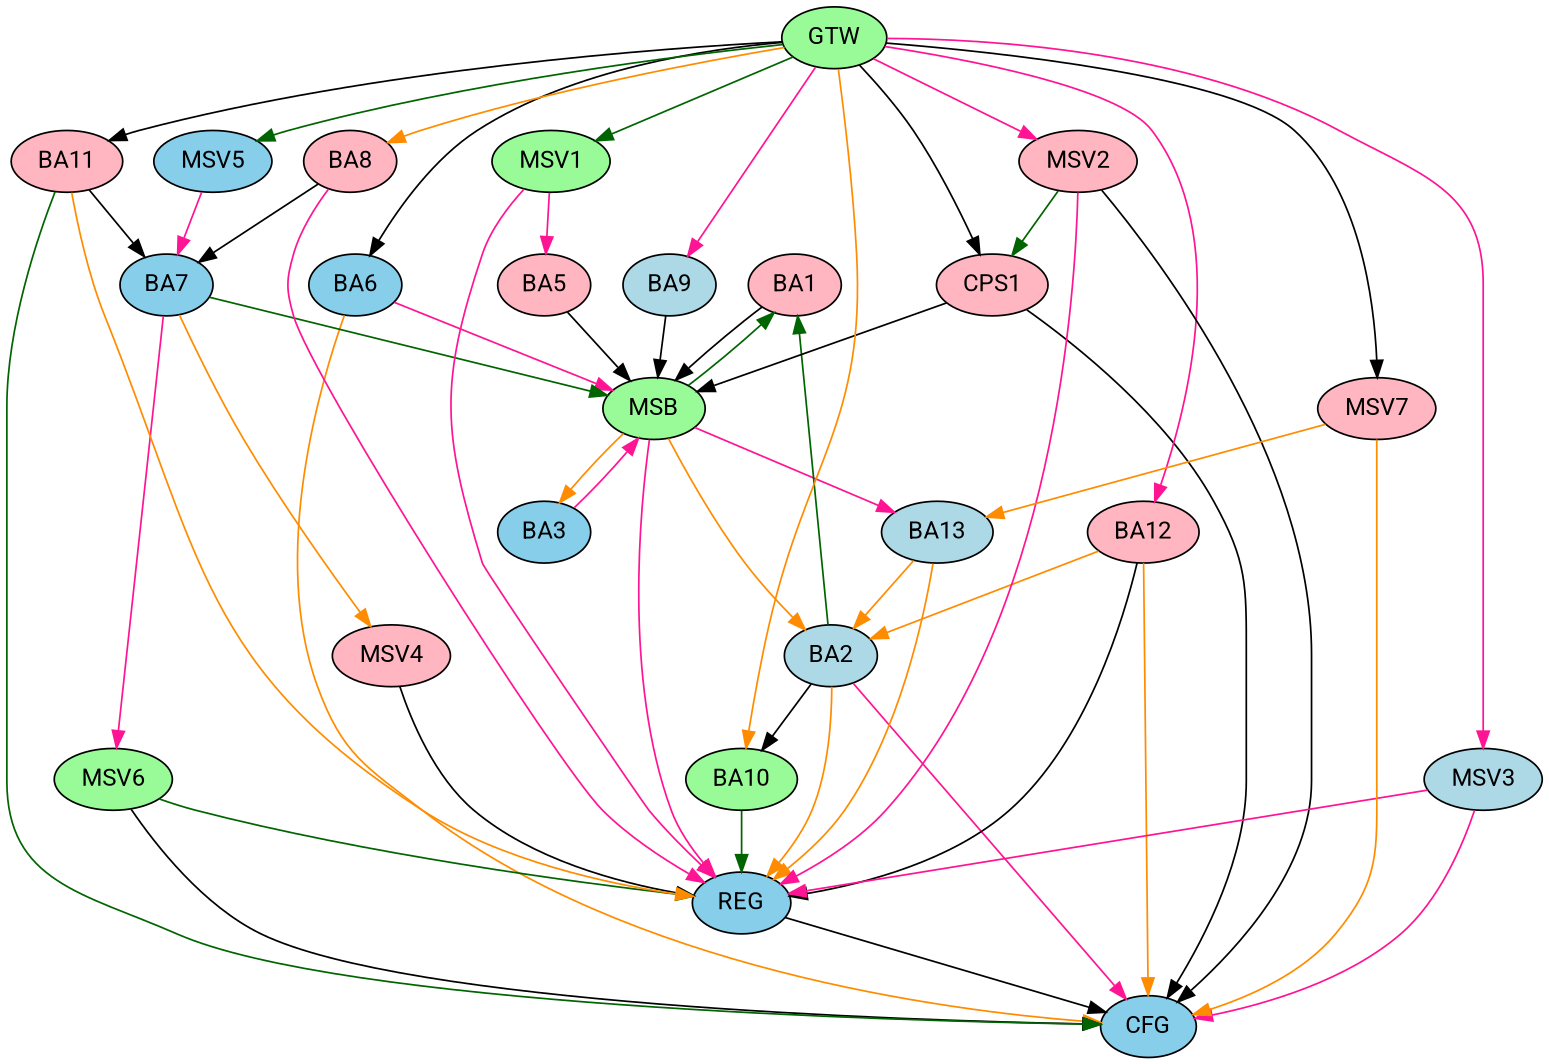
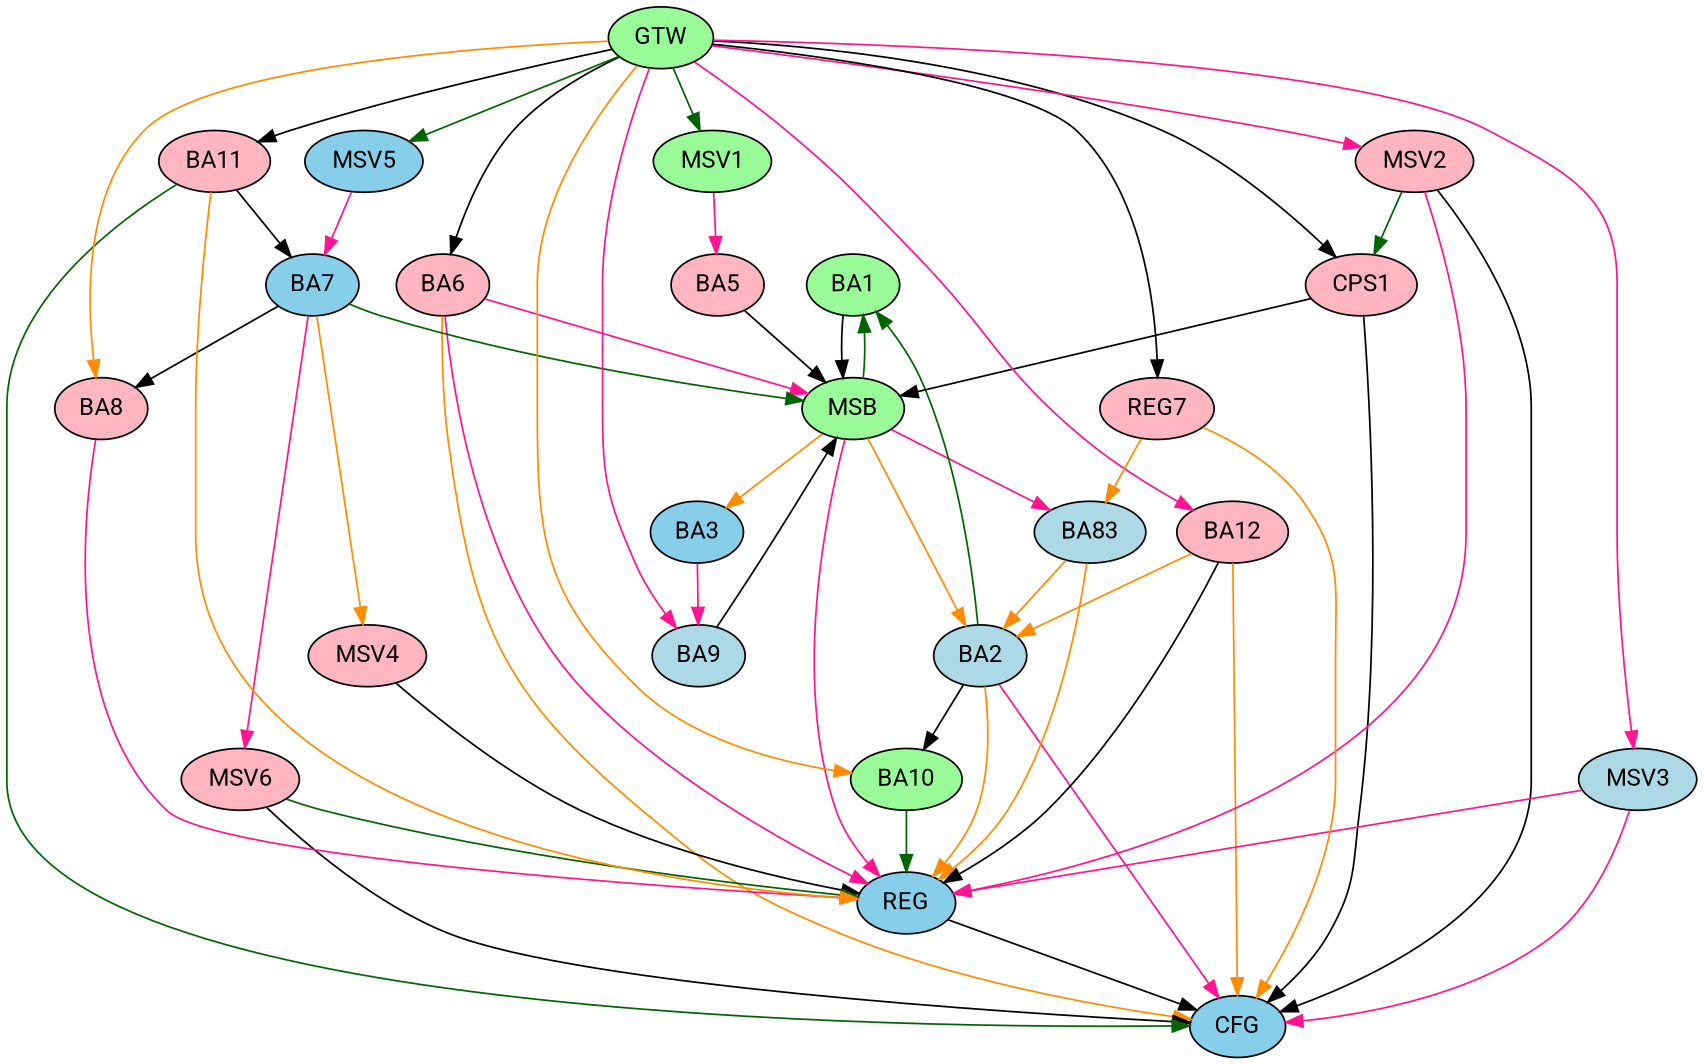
edge "BA8" -> "BA7": reversed
node "BA6": fillcolor skyblue -> lightpink
node "BA1": fillcolor lightpink -> palegreen
node "MSV7": label "MSV7" -> "REG7"
edge "BA3" -> "MSB": now "BA3" -> "BA9"
node "BA13": label "BA13" -> "BA83"
edge "MSV1" -> "REG": now "BA6" -> "REG"
node "MSV6": fillcolor palegreen -> lightpink
